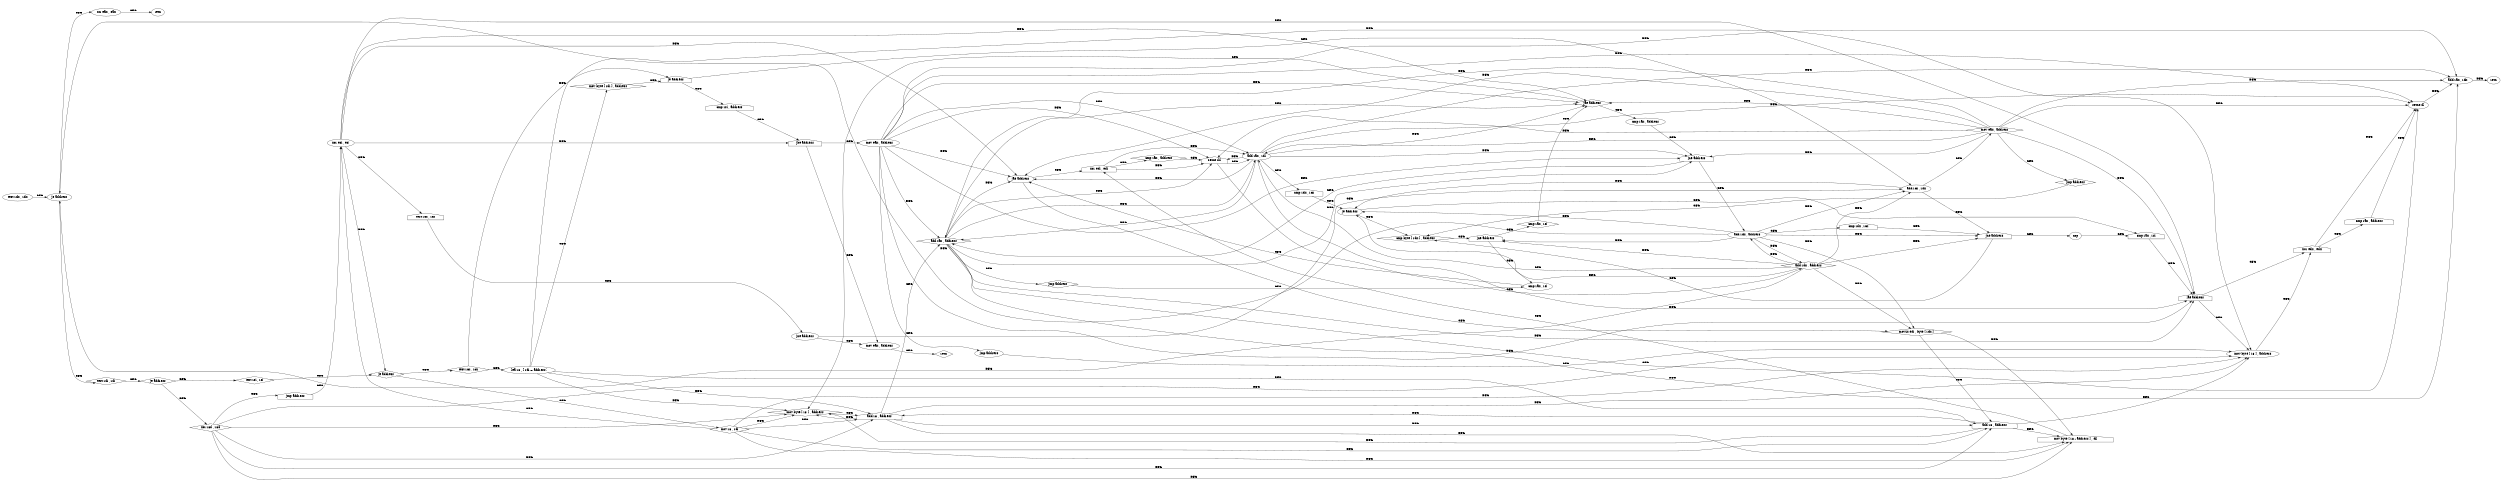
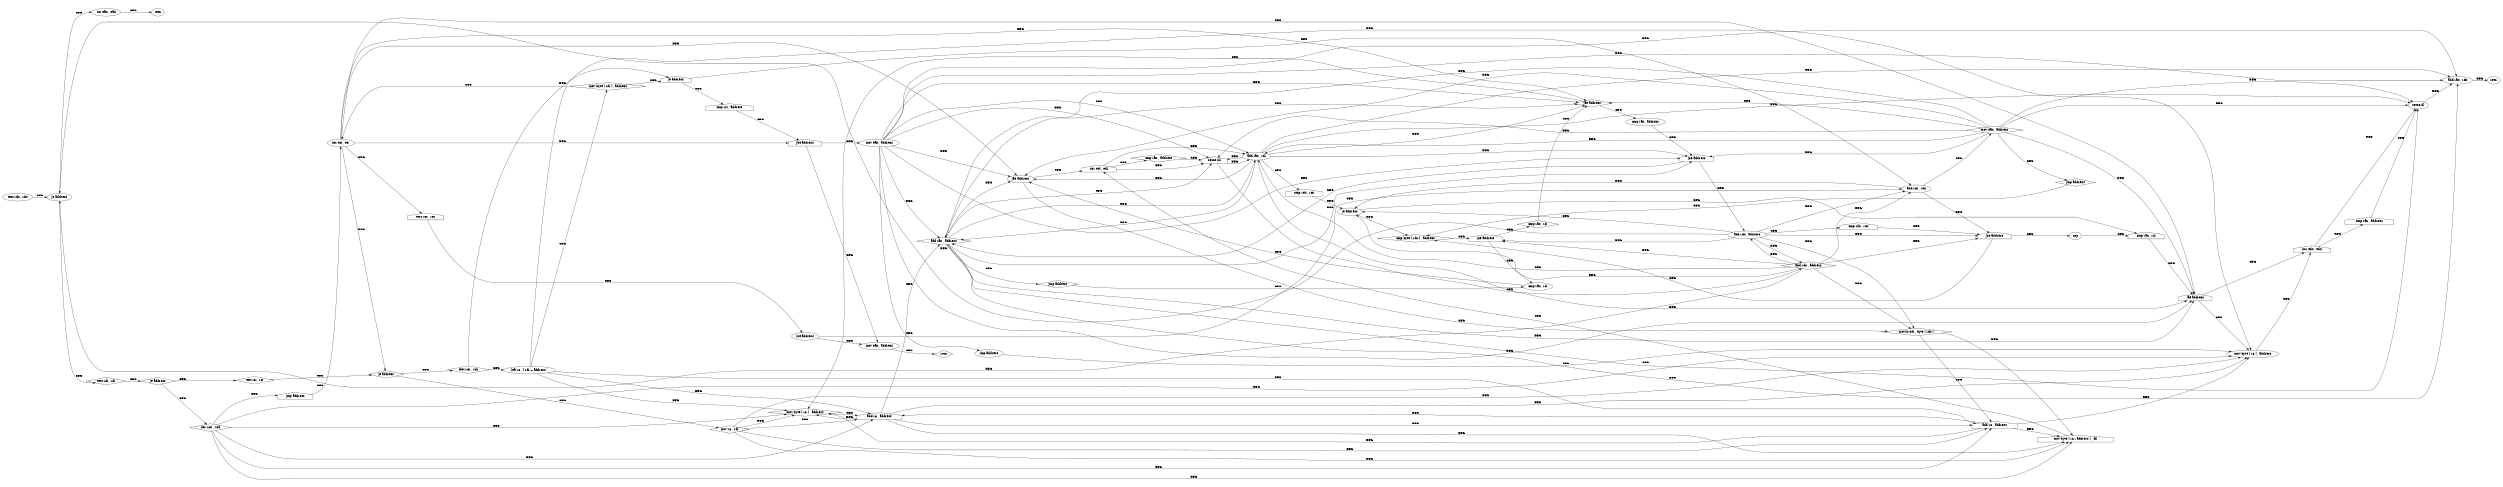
edge "setne dil" -> "add rax , rdi": label "CFG" -> "DFG"
edge "add rax , address" -> "setne dil": label "DFG" -> "CFG"
edge "mov r8 , rdi" -> "xor esi , esi": now "mov byte [ rdi ] , address" -> "xor esi , esi"
